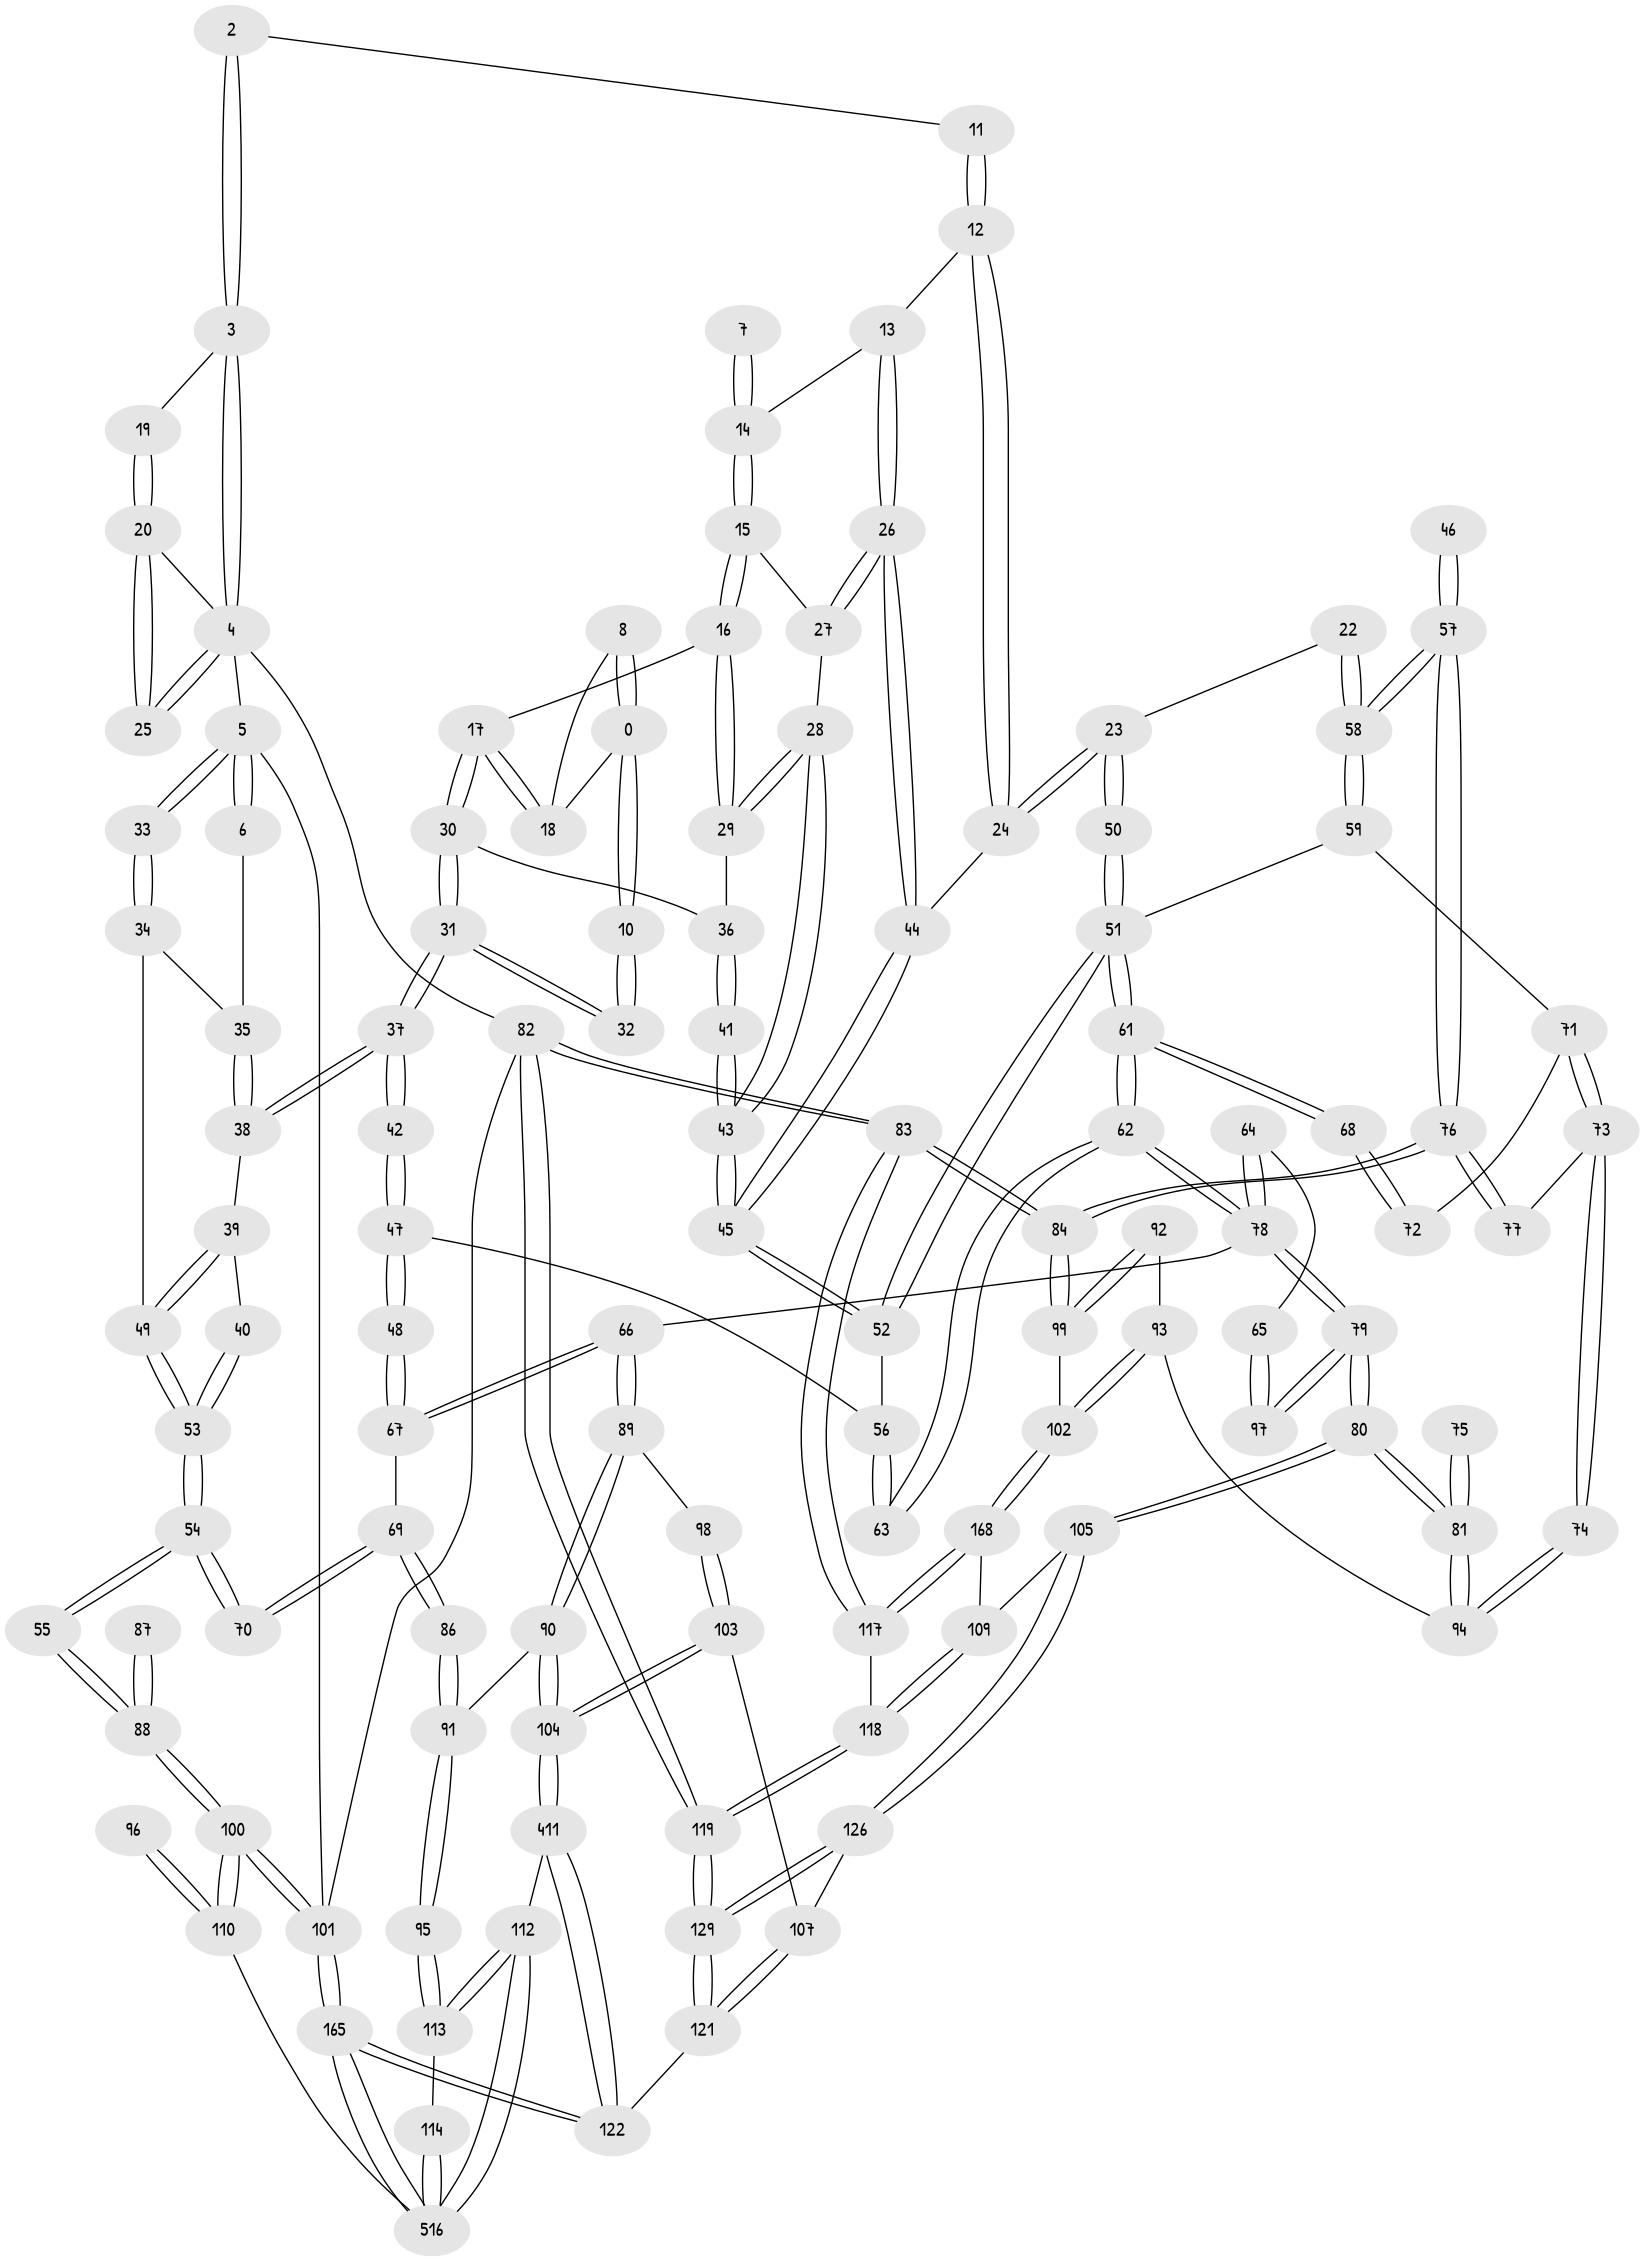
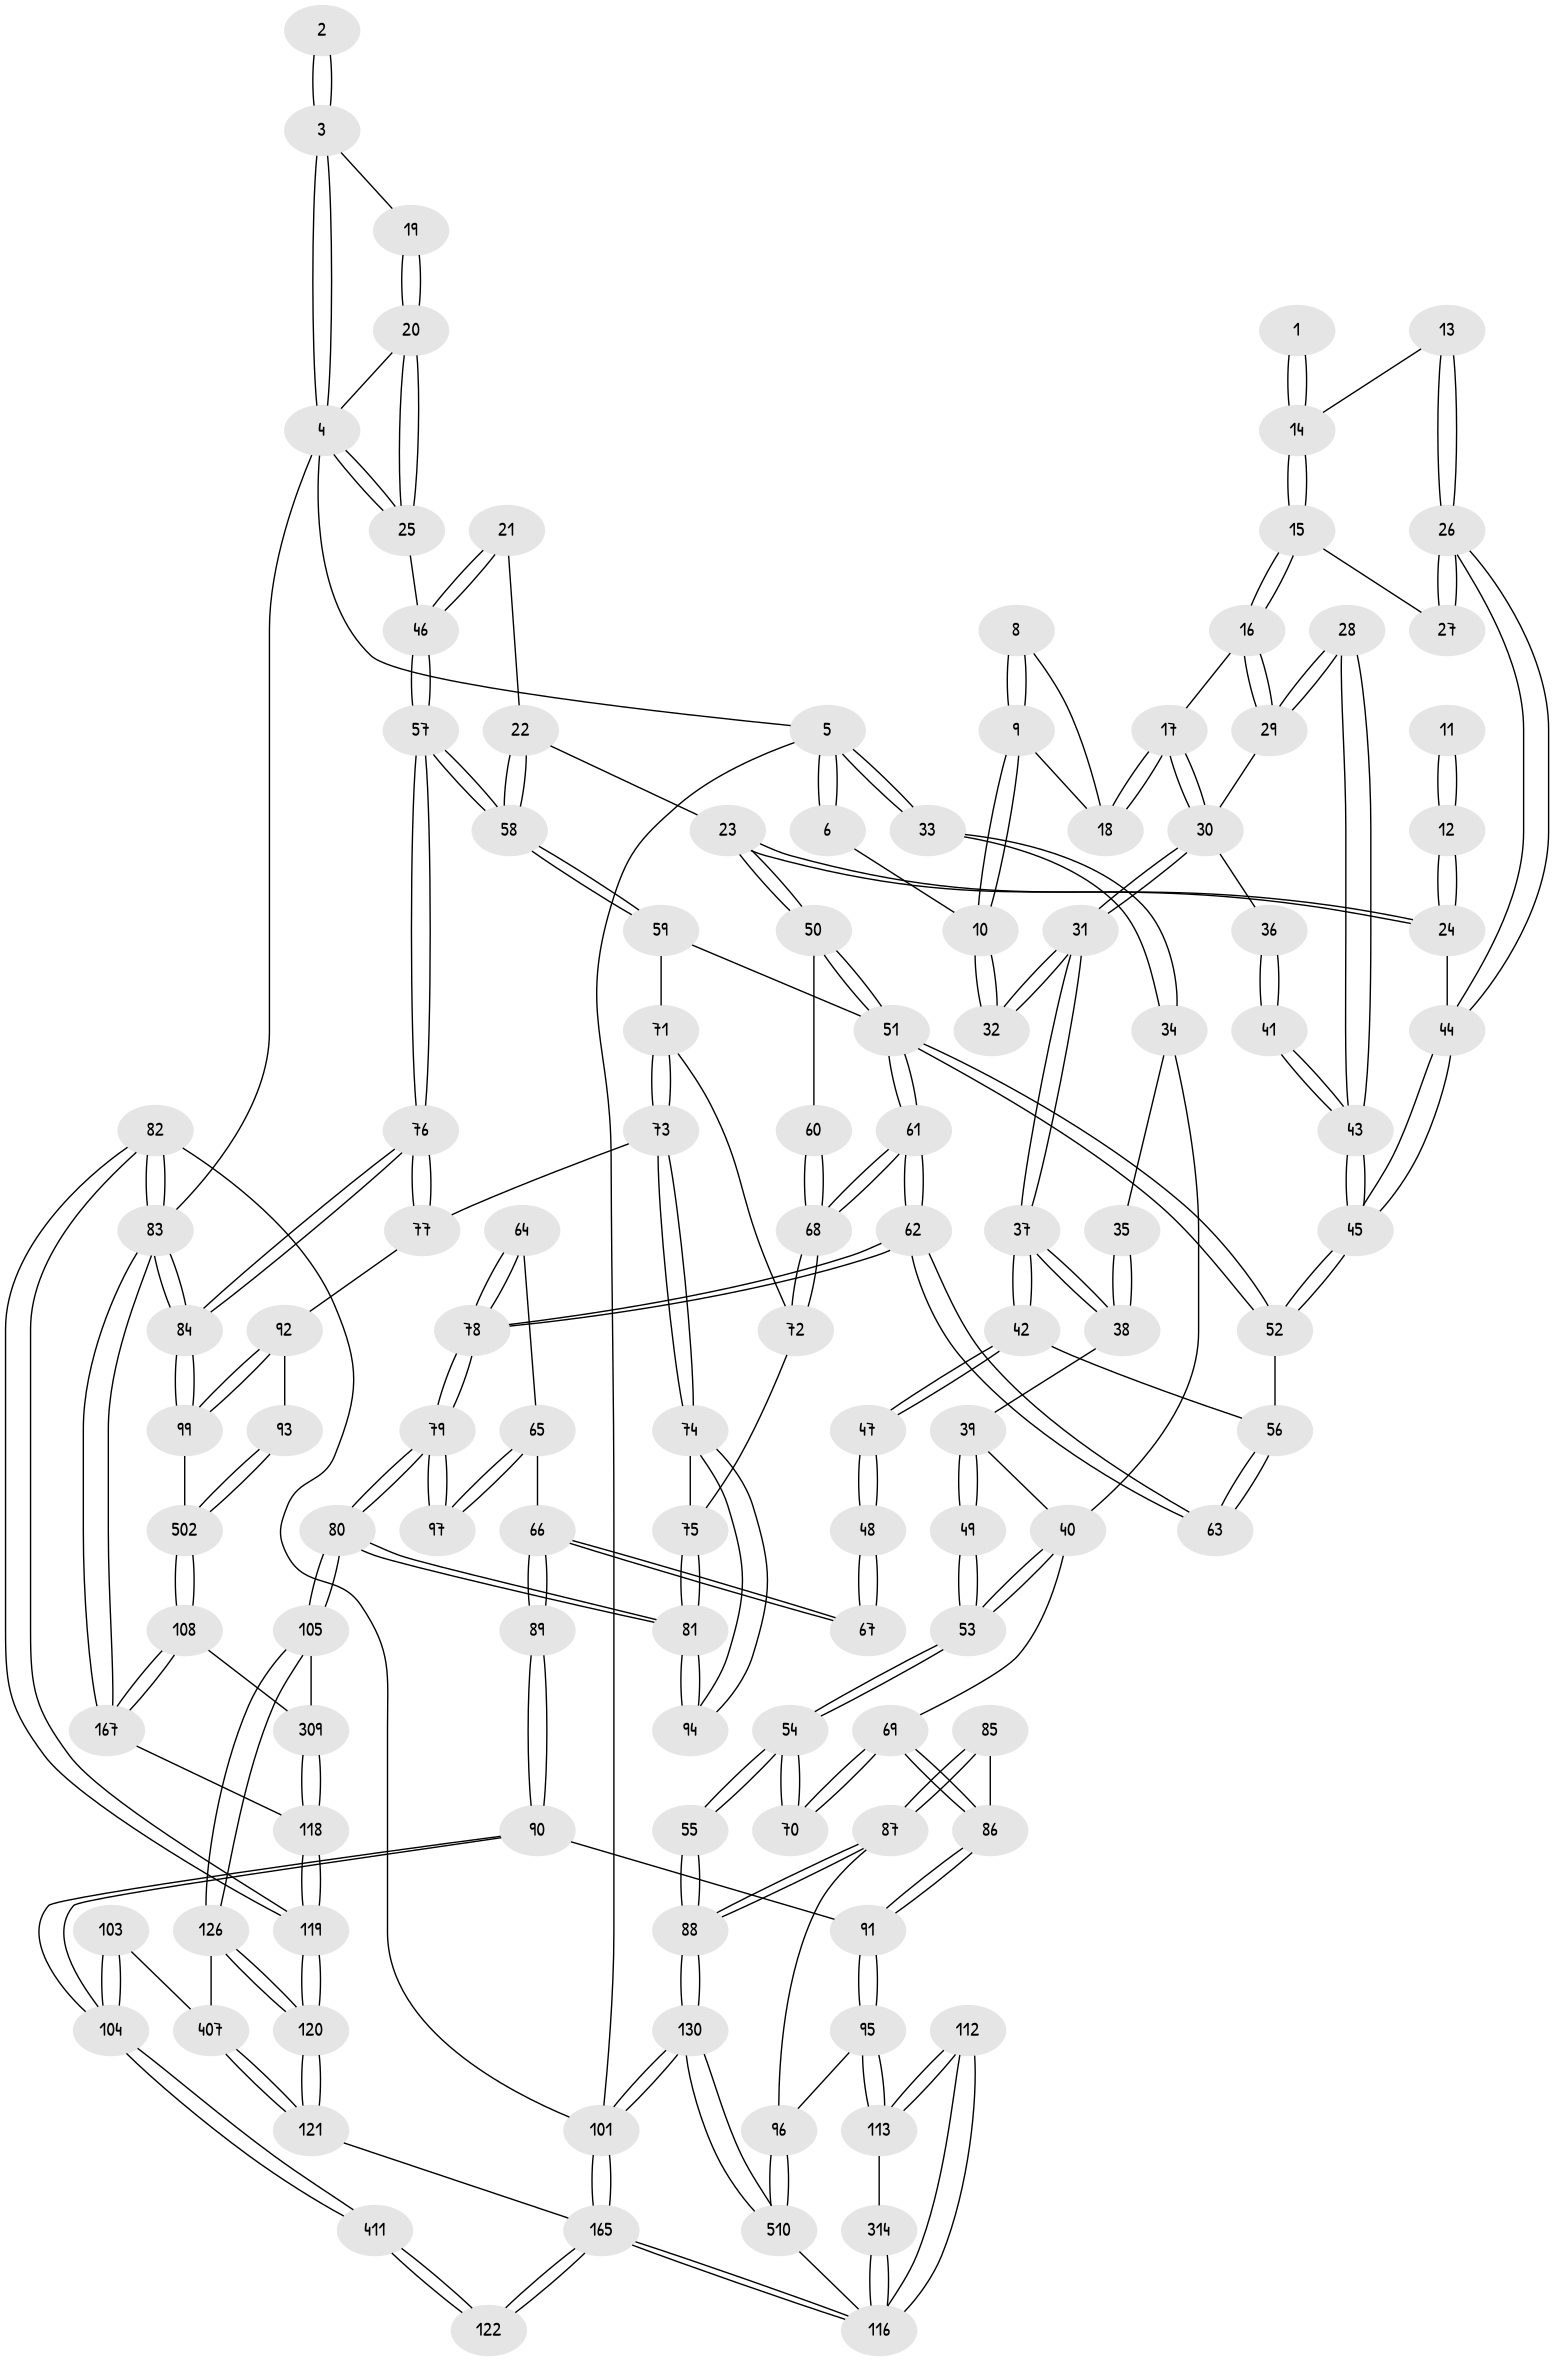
edge "2" -- "11": removed
edge "12" -- "13": removed
node "7": label "7" -> "1"
node "21": added
edge "25" -- "46": added
edge "27" -- "28": removed
node "0": label "0" -> "9"
edge "4" -- "82": now "4" -- "83"
edge "29" -- "36": now "29" -- "30"
edge "6" -- "35": now "6" -- "10"
edge "34" -- "49": now "34" -- "40"
node "60": added
edge "77" -- "92": added
edge "78" -- "66": now "65" -- "66"
edge "47" -- "56": now "42" -- "56"
node "102": label "102" -> "502"
edge "72" -- "75": added
edge "67" -- "69": now "40" -- "69"
edge "74" -- "75": added
edge "93" -- "94": removed
node "98": removed
node "168": label "168" -> "108"
node "117": label "117" -> "167"
node "109": label "109" -> "309"
node "85": added
node "100": label "100" -> "130"
edge "411" -- "112": removed
node "110": label "110" -> "510"
node "129": label "129" -> "120"
node "107": label "107" -> "407"
edge "87" -- "96": added
edge "121" -- "122": now "121" -- "165"
edge "95" -- "96": added
node "114": label "114" -> "314"
node "516": label "516" -> "116"
